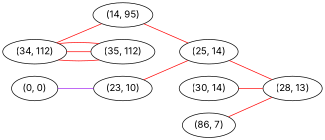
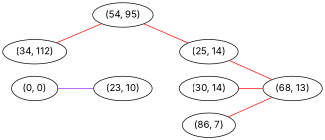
node "(14, 95)": label "(14, 95)" -> "(54, 95)"
node "(35, 112)": removed
edge "(25, 14)" -- "(23, 10)": removed
node "(28, 13)": label "(28, 13)" -> "(68, 13)"
